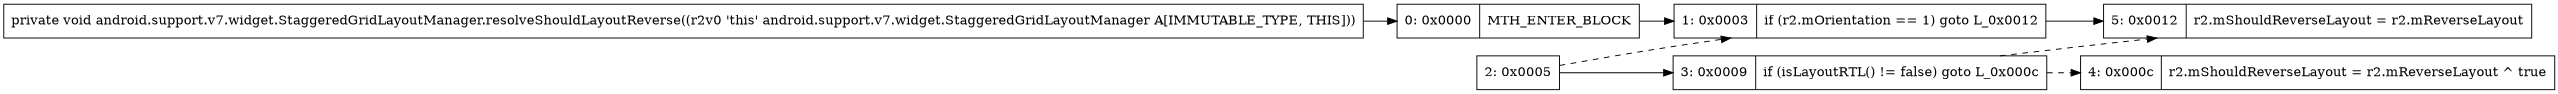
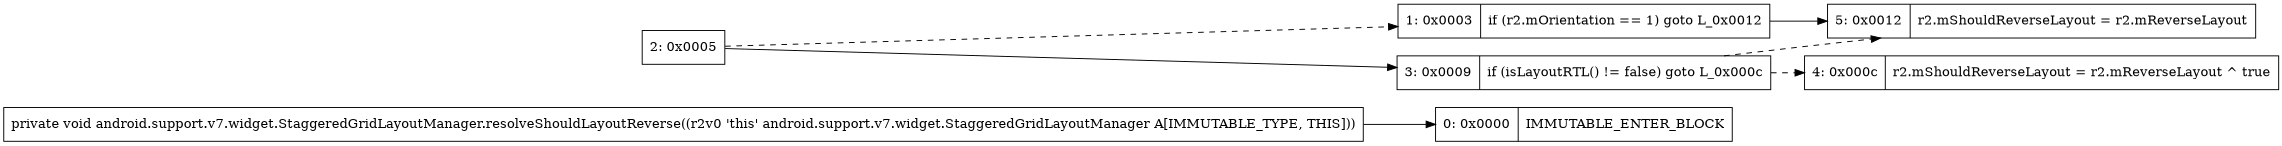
node "0: 0x0000": text "MTH_ENTER_BLOCK" -> "IMMUTABLE_ENTER_BLOCK"
edge "0: 0x0000" -> "1: 0x0003": removed
